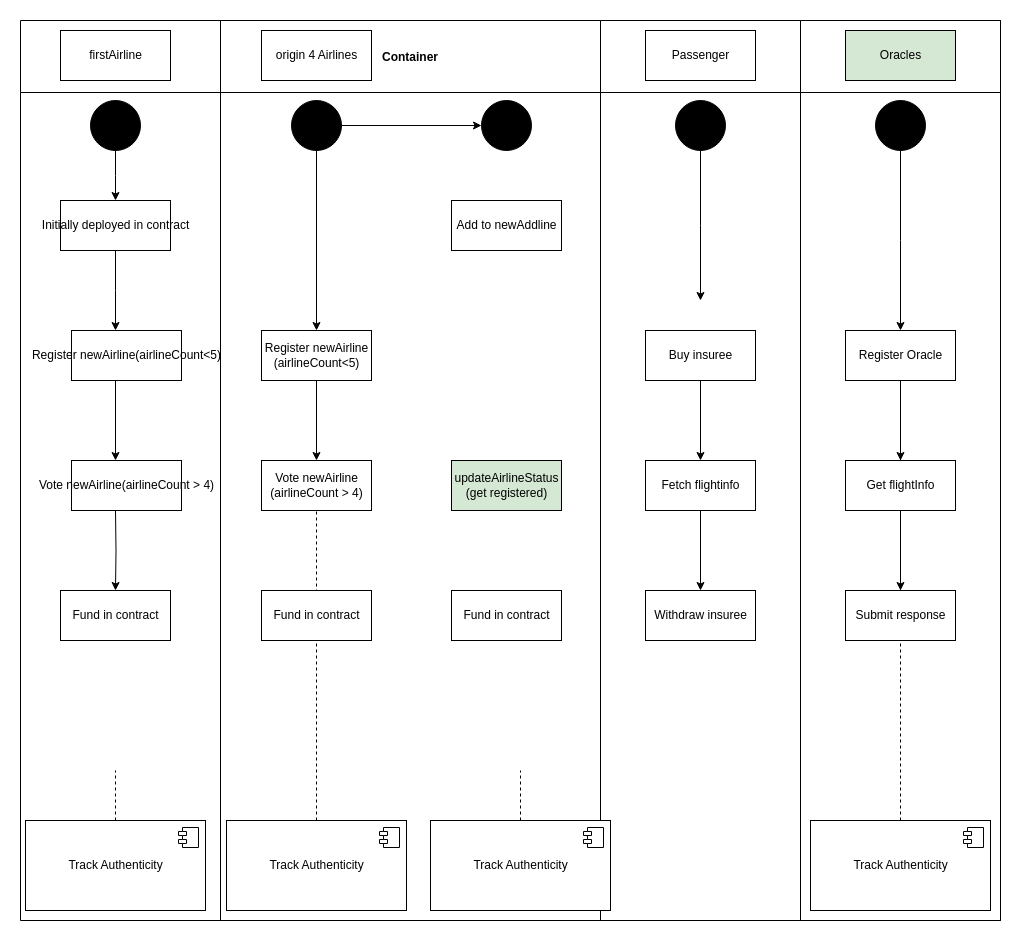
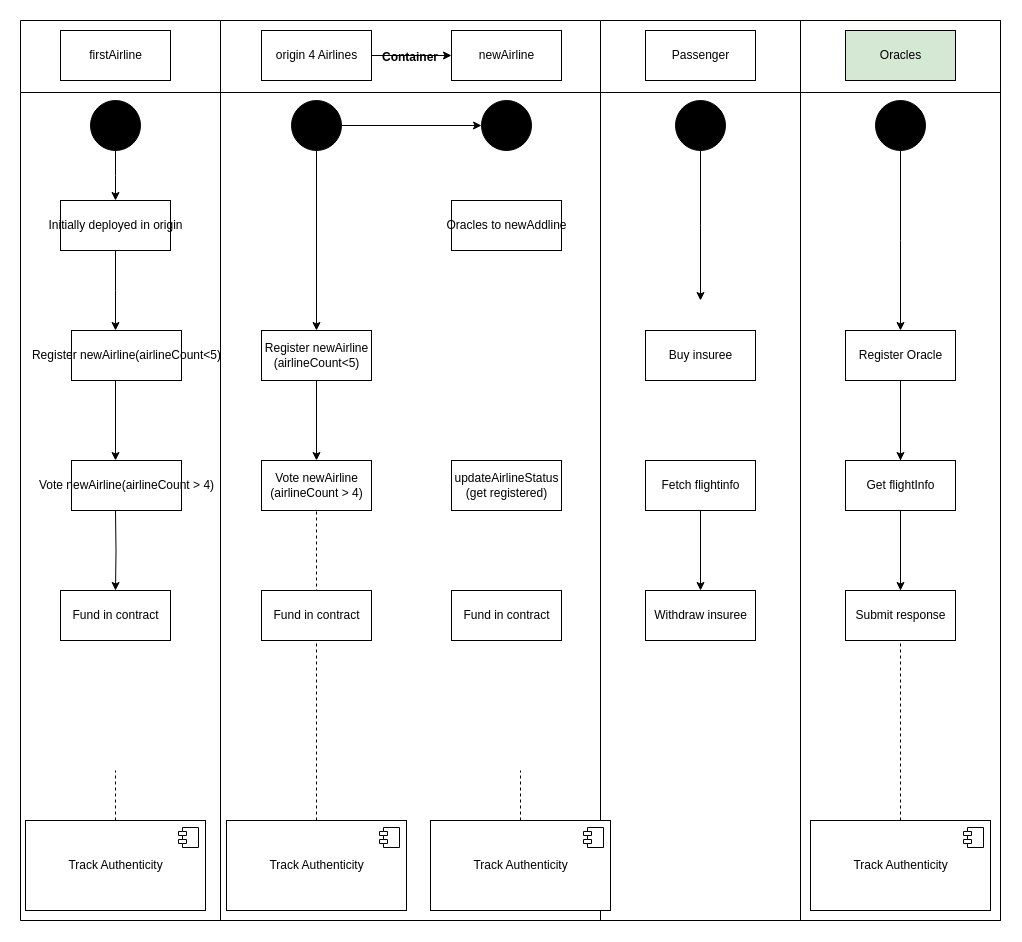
edge "origin 4 Airlines" -> "newAirline": added
node "newAirline": added
node "Initially deployed in contract": label "Initially deployed in contract" -> "Initially deployed in origin"
node "Add to newAddline": label "Add to newAddline" -> "Oracles to newAddline"
edge "Buy insuree" -> "Fetch flightinfo": removed
node "updateAirlineStatus (get registered)": fillcolor #d5e8d4 -> #ffffff
